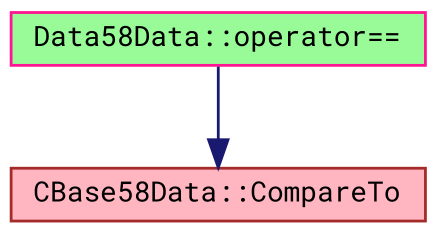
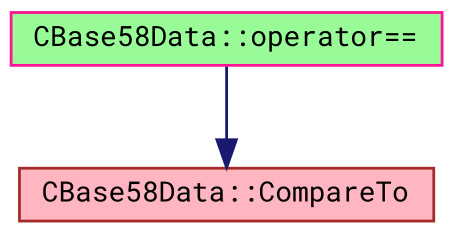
node "Data58Data::operator==": label "Data58Data::operator==" -> "CBase58Data::operator=="
